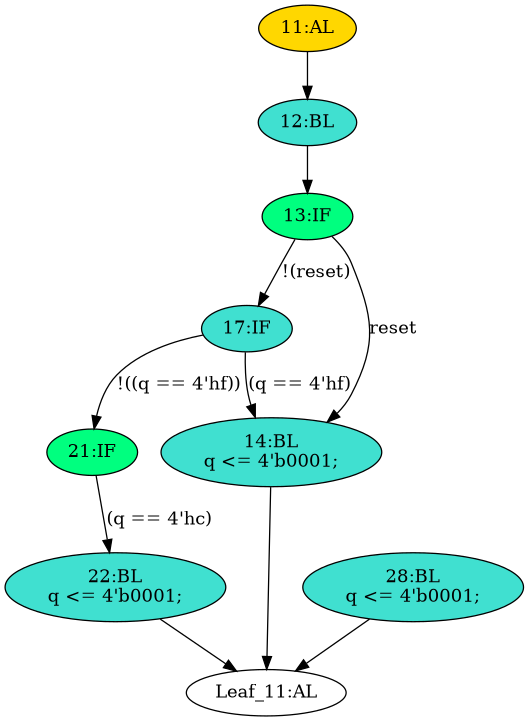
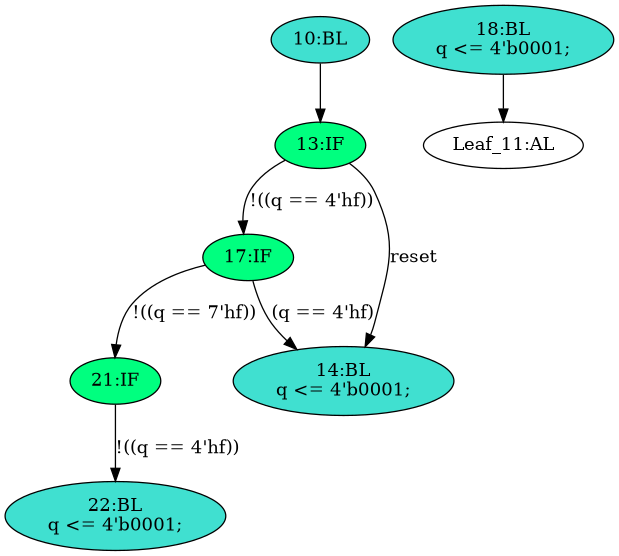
node "11:AL": removed
node "12:BL": label "12:BL" -> "10:BL"
edge "13:IF" -> "17:IF": label "!(reset)" -> "!((q == 4'hf))"
node "17:IF": fillcolor turquoise -> springgreen
edge "17:IF" -> "21:IF": label "!((q == 4'hf))" -> "!((q == 7'hf))"
edge "21:IF" -> "22:BL q <= 4'b0001;": label "(q == 4'hc)" -> "!((q == 4'hf))"
edge "14:BL q <= 4'b0001;" -> "Leaf_11:AL": removed
node "28:BL q <= 4'b0001;": label "28:BL q <= 4'b0001;" -> "18:BL q <= 4'b0001;"
edge "22:BL q <= 4'b0001;" -> "Leaf_11:AL": removed
